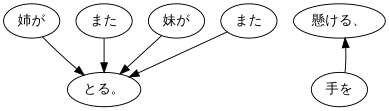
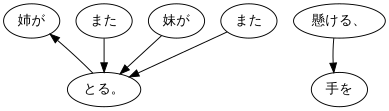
edge "姉が" -> "とる。": reversed
edge "手を" -> "懸ける、": reversed
